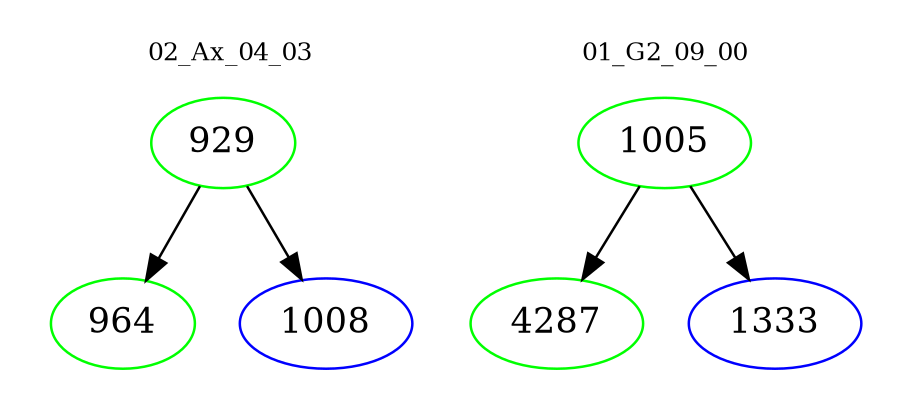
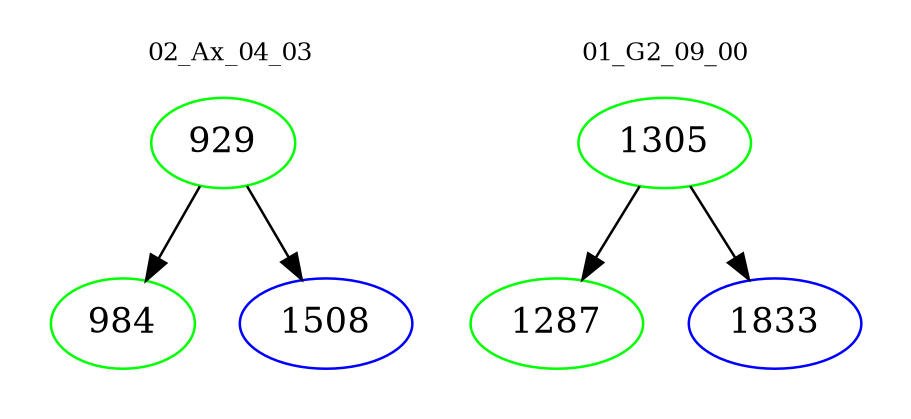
node "1005": label "1005" -> "1305"
node "964": label "964" -> "984"
node "1008": label "1008" -> "1508"
node "4287": label "4287" -> "1287"
node "1333": label "1333" -> "1833"
